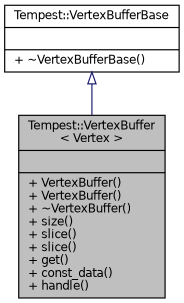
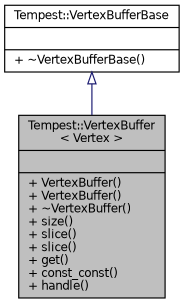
node "Tempest::VertexBuffer": text "+ const_data()" -> "+ const_const()"
